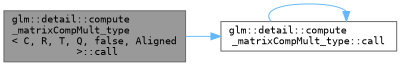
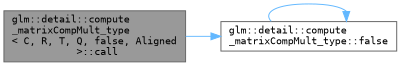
node "glm::detail::compute _matrixCompMult_type::call": label "glm::detail::compute _matrixCompMult_type::call" -> "glm::detail::compute _matrixCompMult_type::false"
